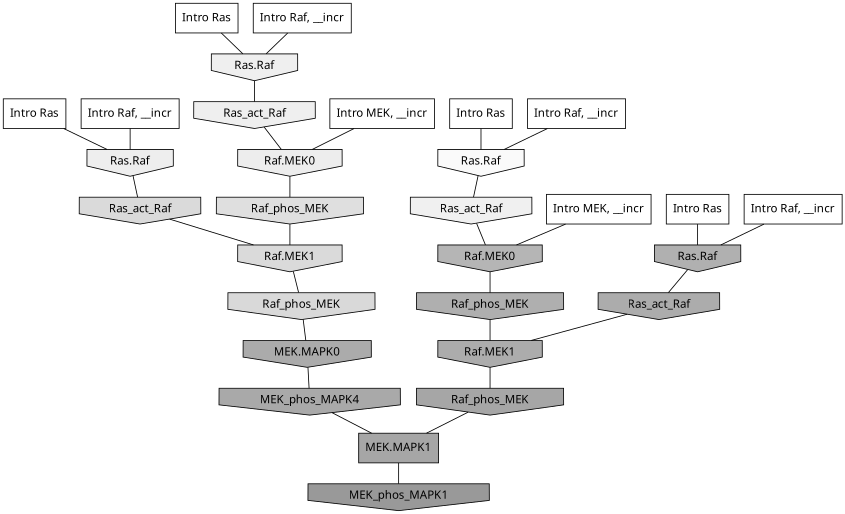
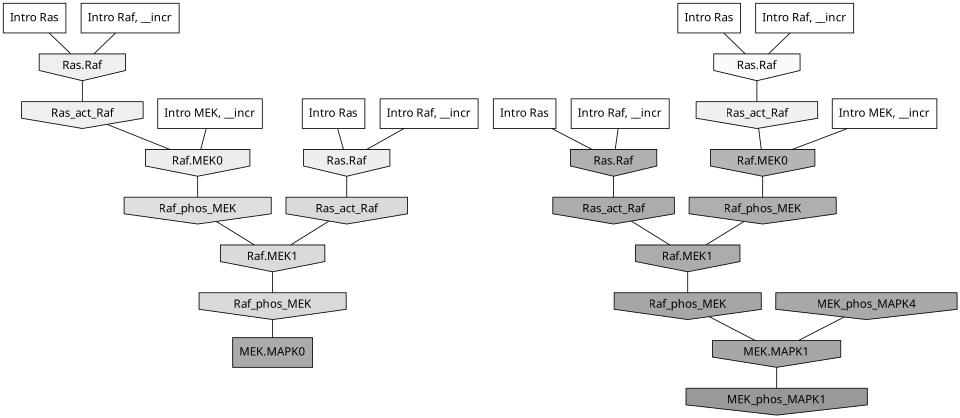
node "MEK.MAPK0": shape invhouse -> box
edge "MEK.MAPK0" -- "MEK_phos_MAPK4": removed
node "MEK.MAPK1": shape box -> invhouse
